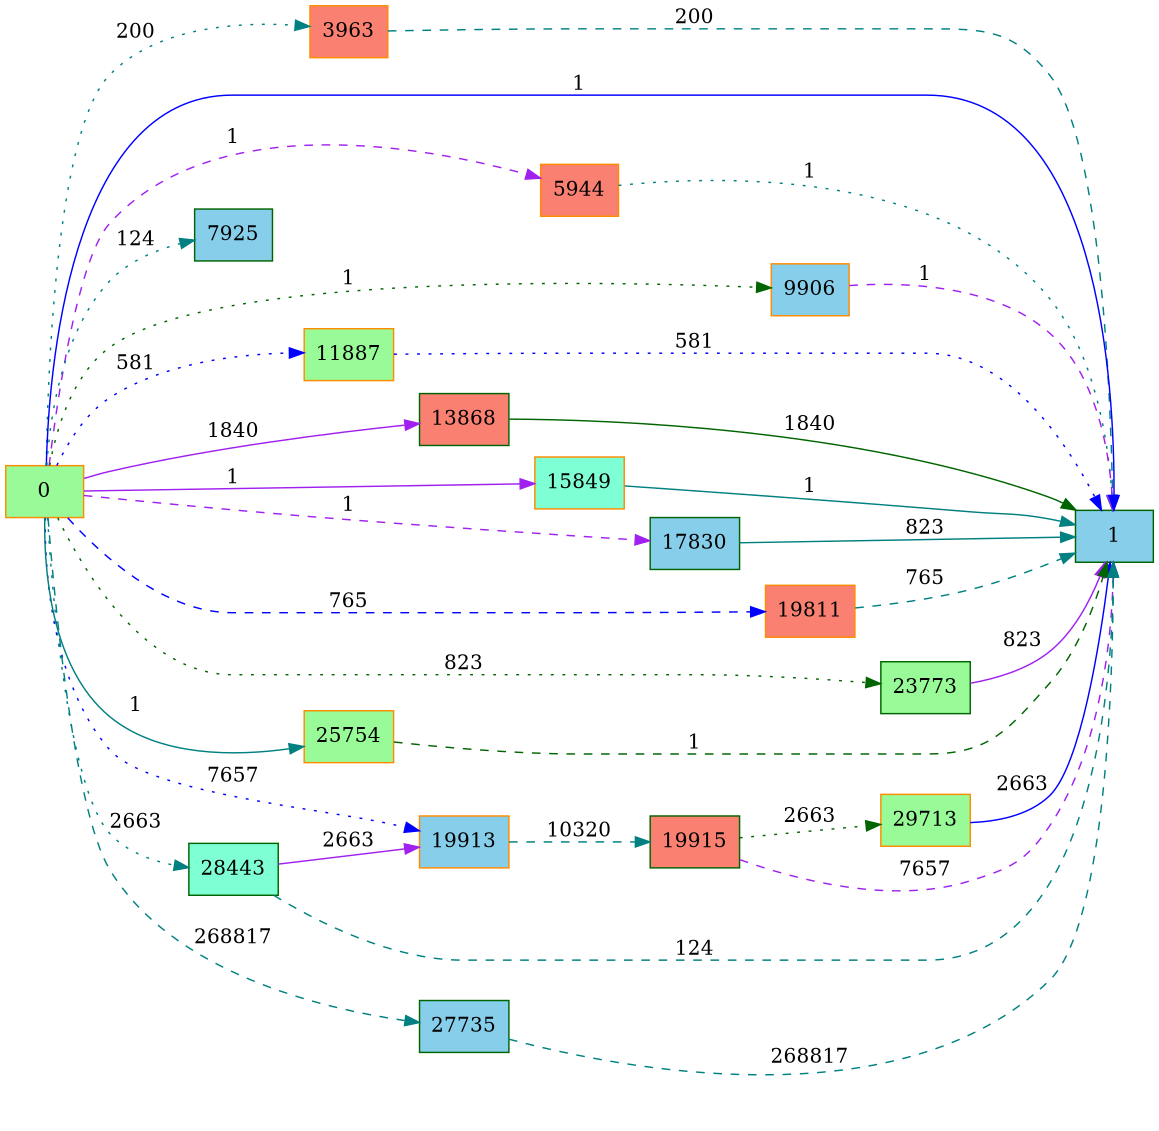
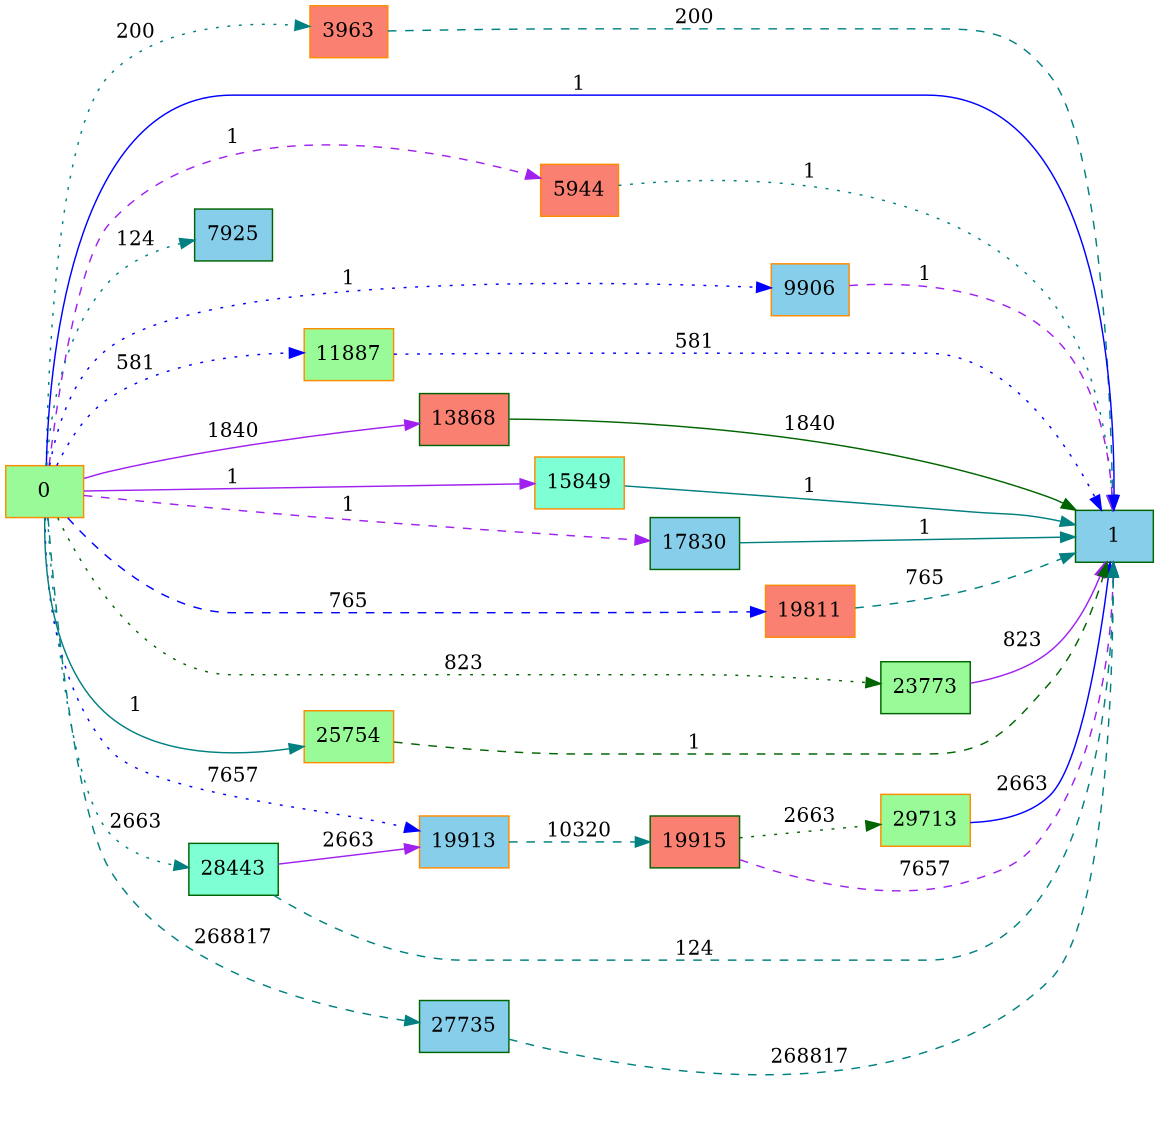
edge "0" -> "9906": color darkgreen -> blue
edge "17830" -> "1": label "823" -> "1"
